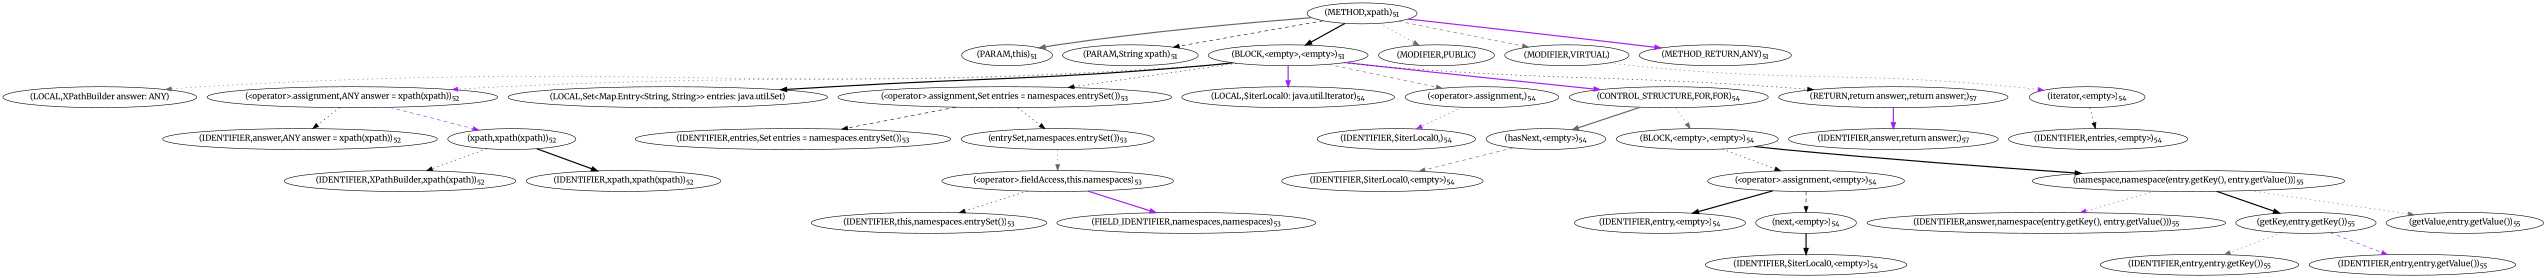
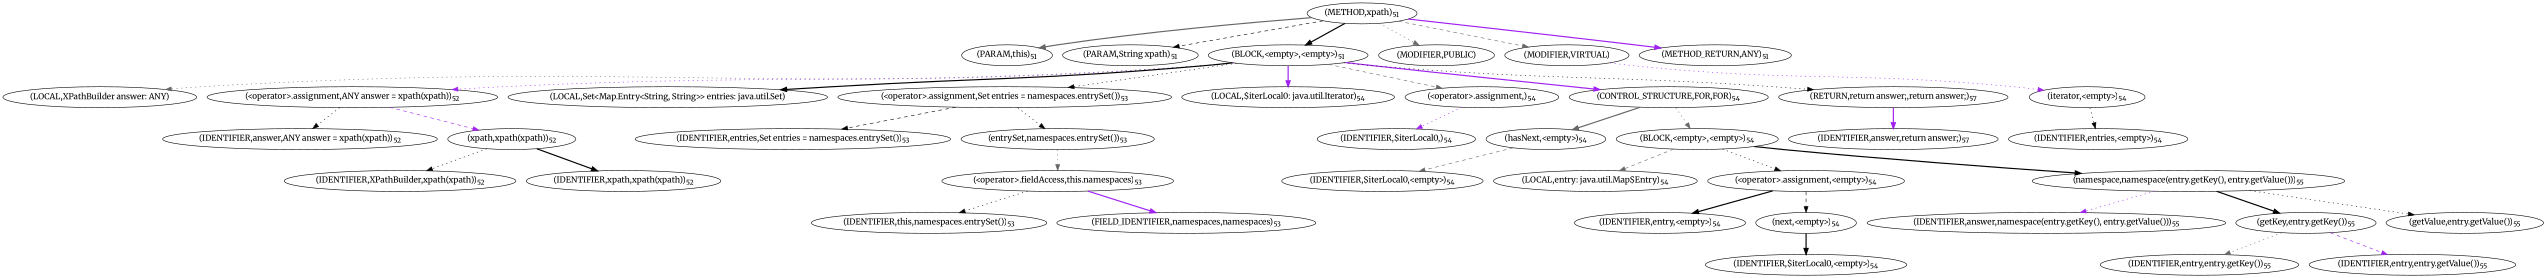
node "(LOCAL,entry: java.util.Map$Entry)": added
edge "(namespace,namespace(entry.getKey(), entry.getValue()))" -> "(getValue,entry.getValue())": color gray40 -> black
